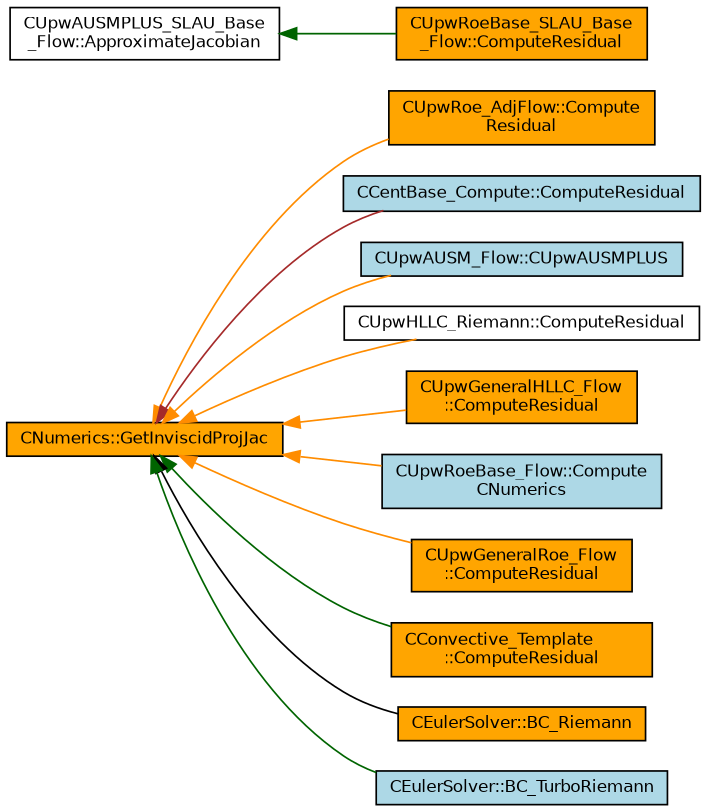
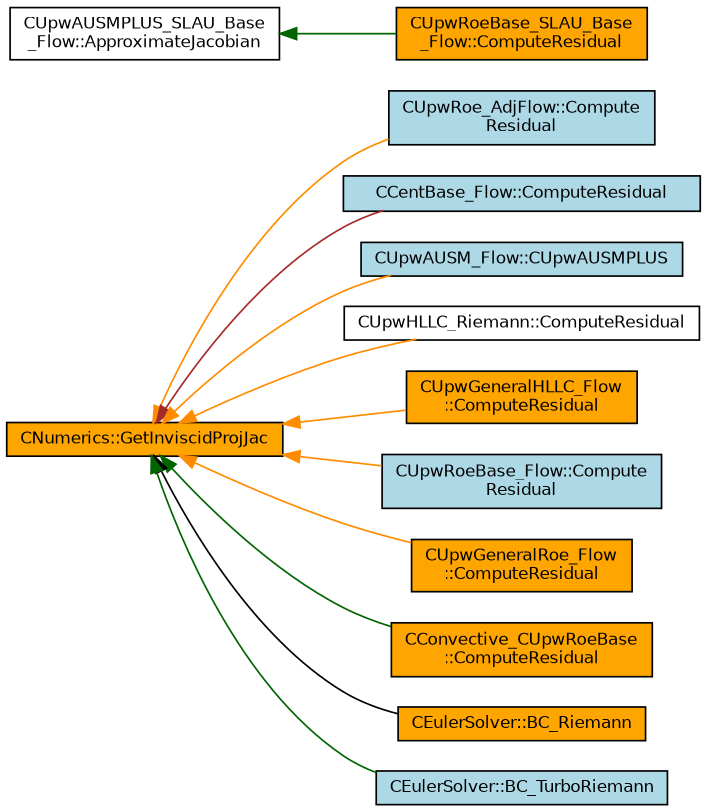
node "CUpwRoe_AdjFlow::Compute Residual": fillcolor orange -> lightblue
node "CCentBase_Compute::ComputeResidual": label "CCentBase_Compute::ComputeResidual" -> "CCentBase_Flow::ComputeResidual"
node "CUpwRoeBase_Flow::Compute CNumerics": label "CUpwRoeBase_Flow::Compute CNumerics" -> "CUpwRoeBase_Flow::Compute Residual"
node "CConvective_Template ::ComputeResidual": label "CConvective_Template ::ComputeResidual" -> "CConvective_CUpwRoeBase ::ComputeResidual"
